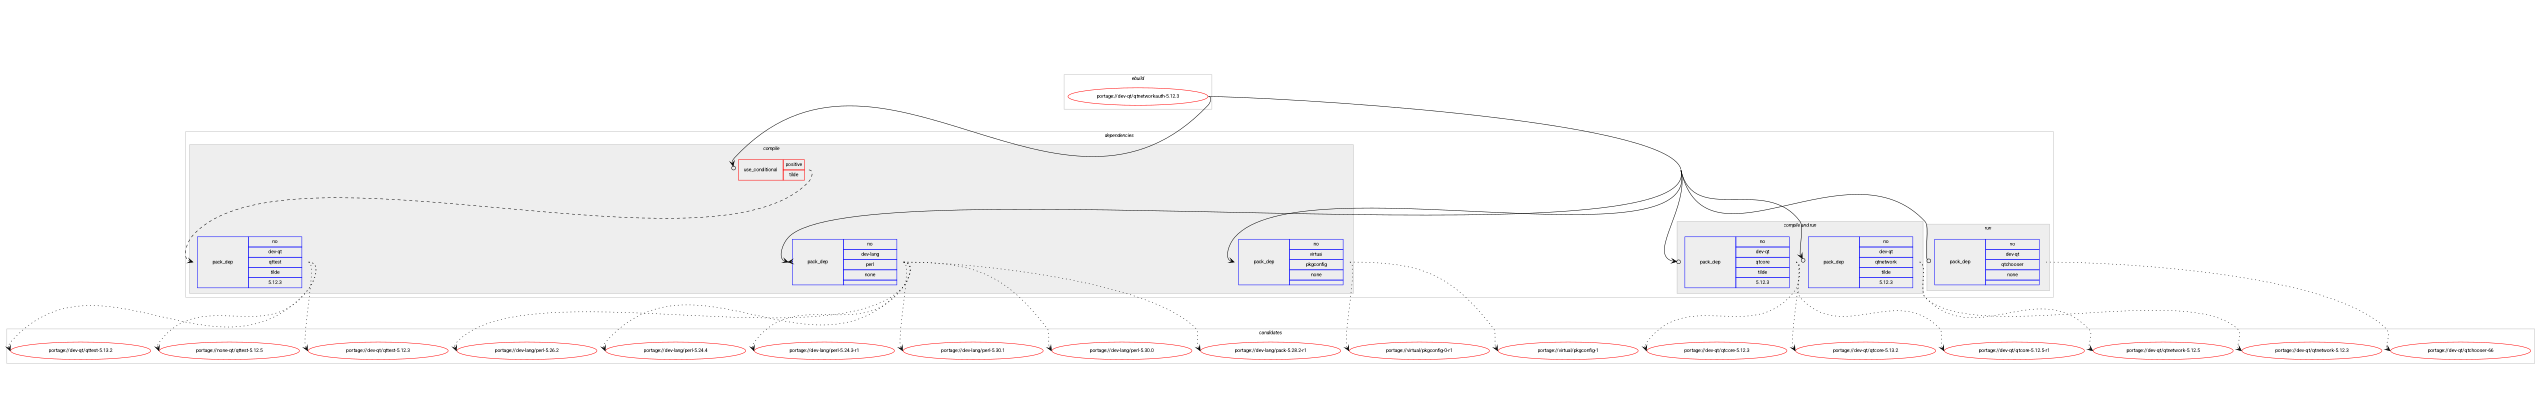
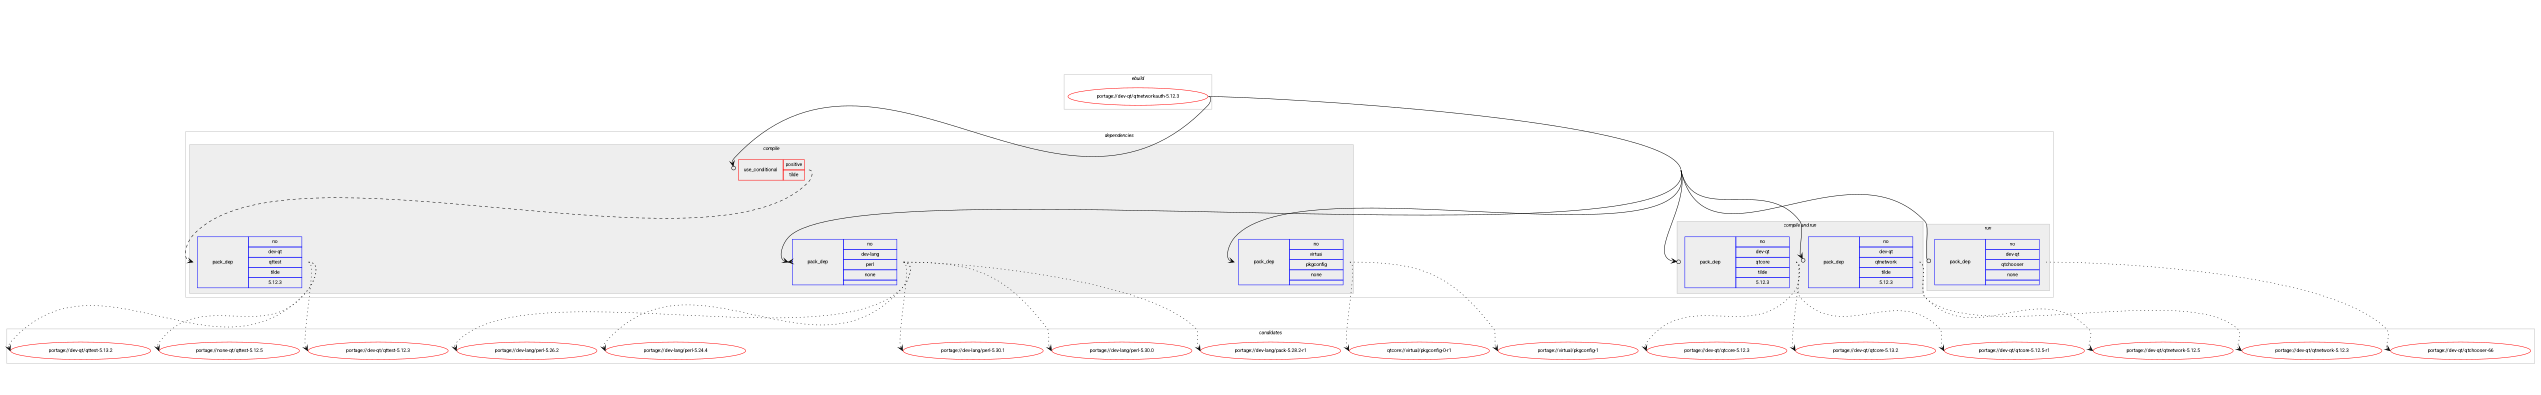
node "portage://dev-lang/perl-5.24.3-r1": removed
node "portage://virtual/pkgconfig-0-r1": label "portage://virtual/pkgconfig-0-r1" -> "qtcore://virtual/pkgconfig-0-r1"
